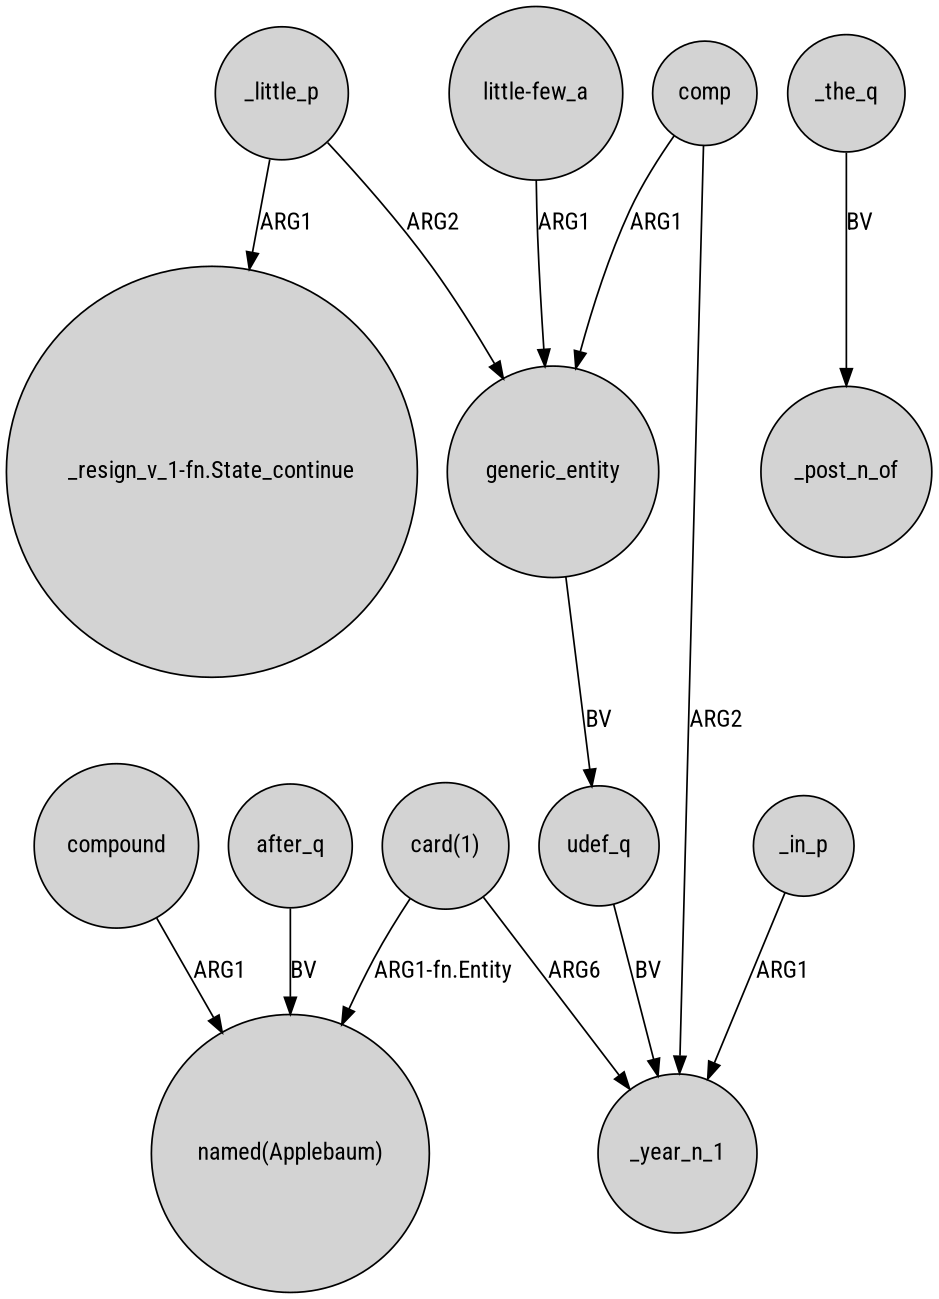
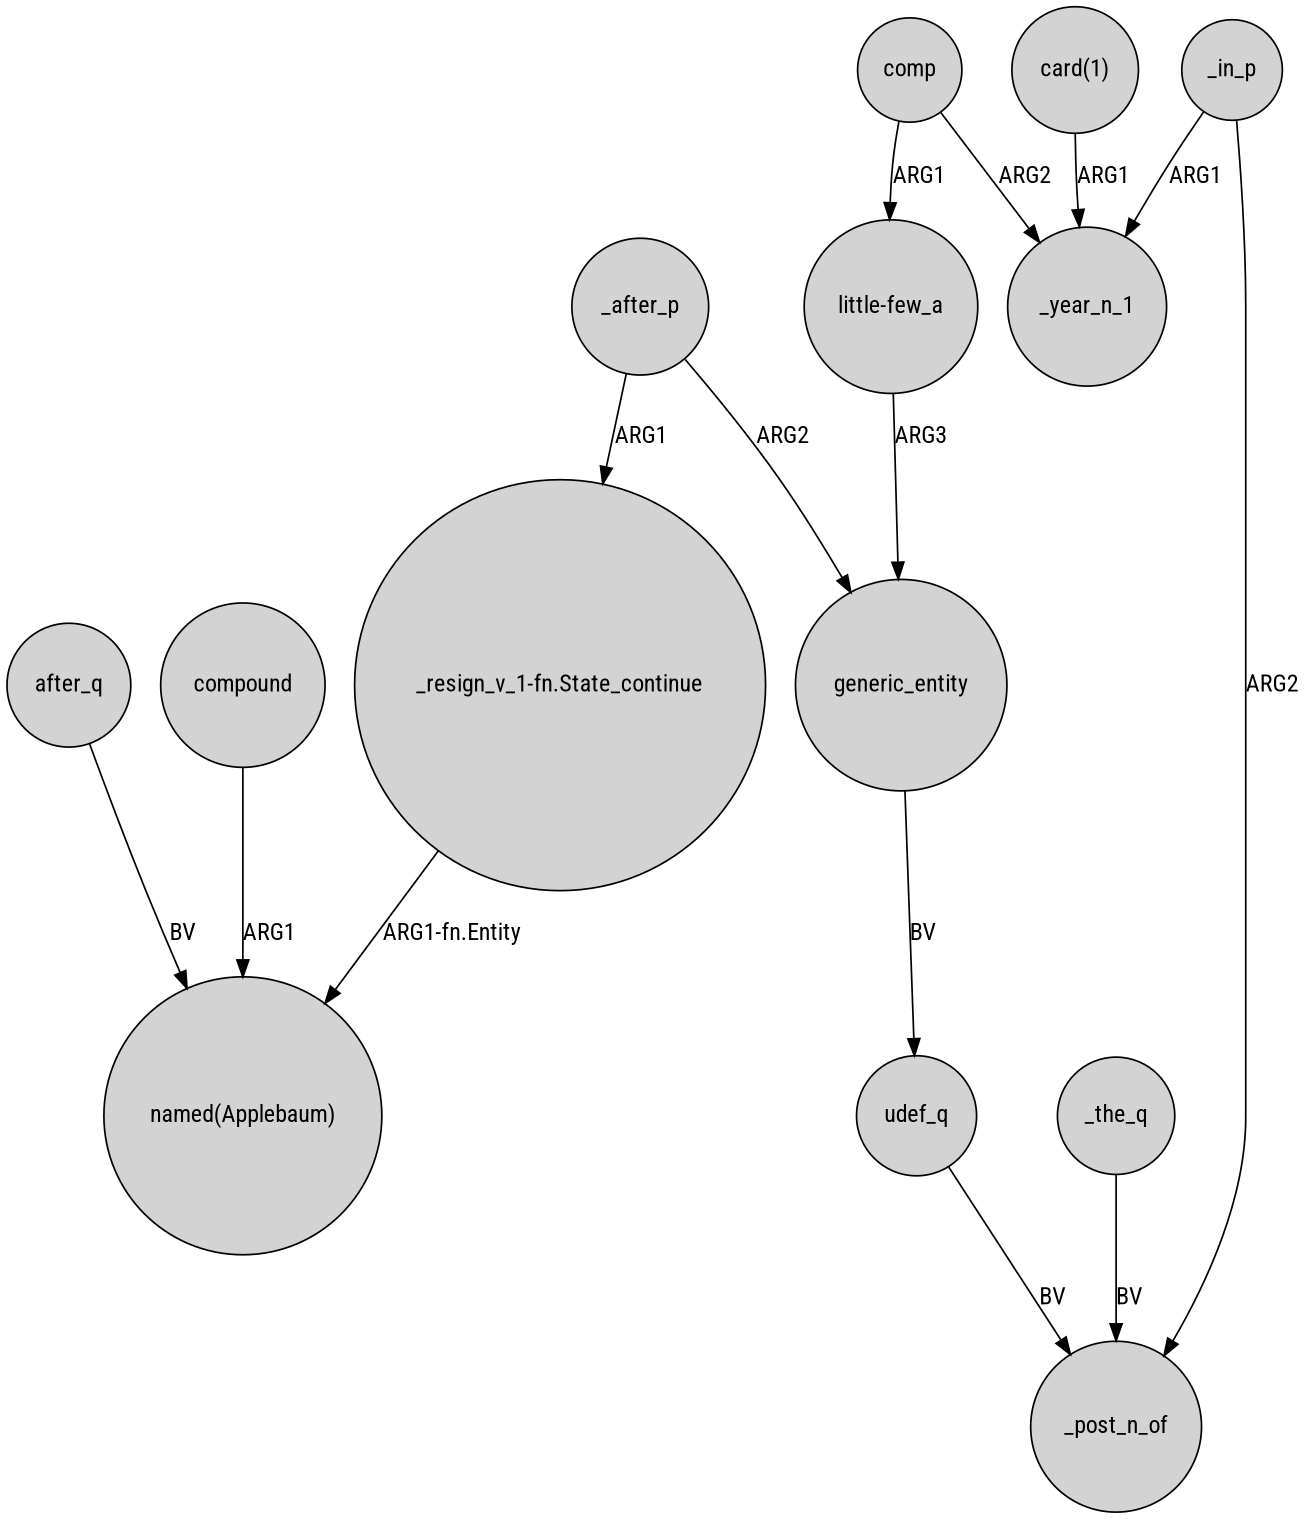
node "_little_p": label "_little_p" -> "_after_p"
edge "little-few_a" -> "generic_entity": label "ARG1" -> "ARG3"
edge "comp" -> "generic_entity": now "comp" -> "little-few_a"
edge "_in_p" -> "_post_n_of": added, label "ARG2"
edge "card(1)" -> "named(Applebaum)": now "_resign_v_1-fn.State_continue" -> "named(Applebaum)"
edge "card(1)" -> "_year_n_1": label "ARG6" -> "ARG1"
edge "udef_q" -> "_year_n_1": now "udef_q" -> "_post_n_of"
